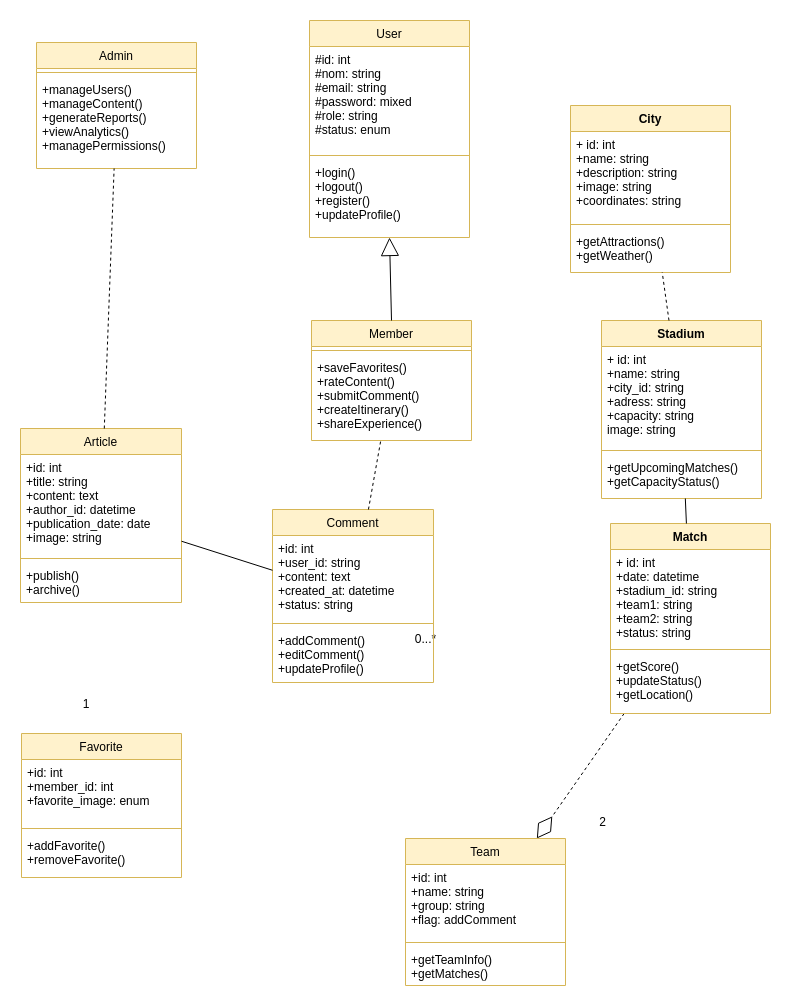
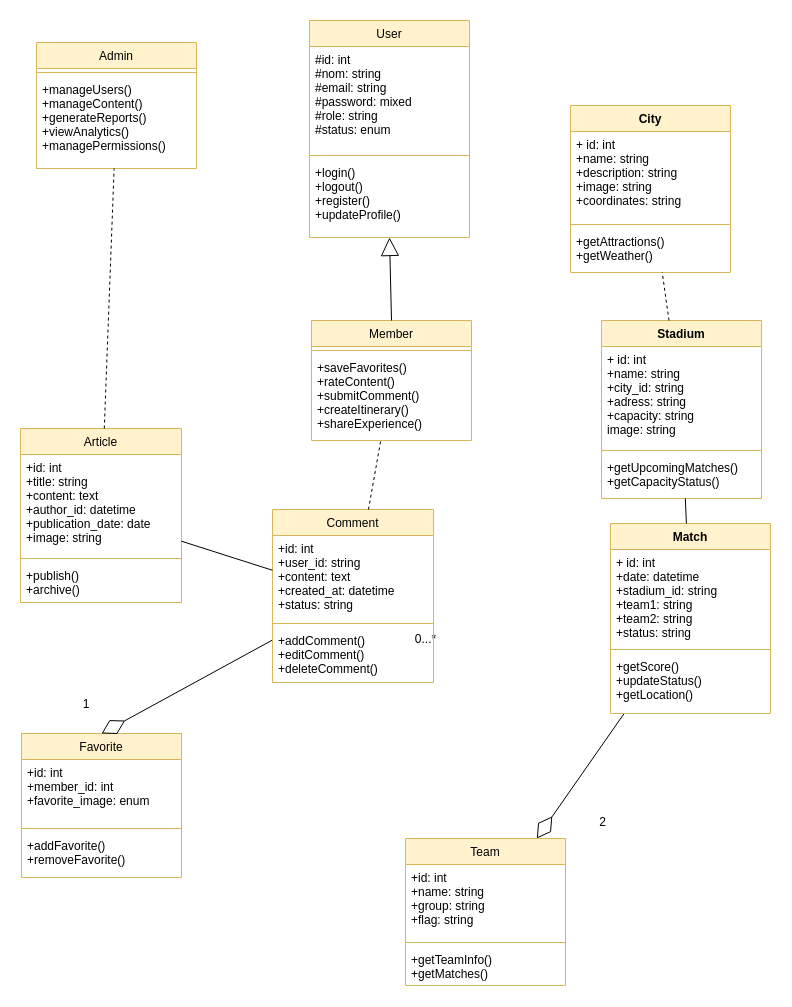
node "+addComment() +editComment() +updateProfile()": label "+addComment() +editComment() +updateProfile()" -> "+addComment() +editComment() +deleteComment()"
edge "Comment" -> "Favorite": added
edge "Match" -> "Team": style dashed -> solid
node "+id: int +name: string +group: string +flag: addComment": label "+id: int +name: string +group: string +flag: addComment" -> "+id: int +name: string +group: string +flag: string"
